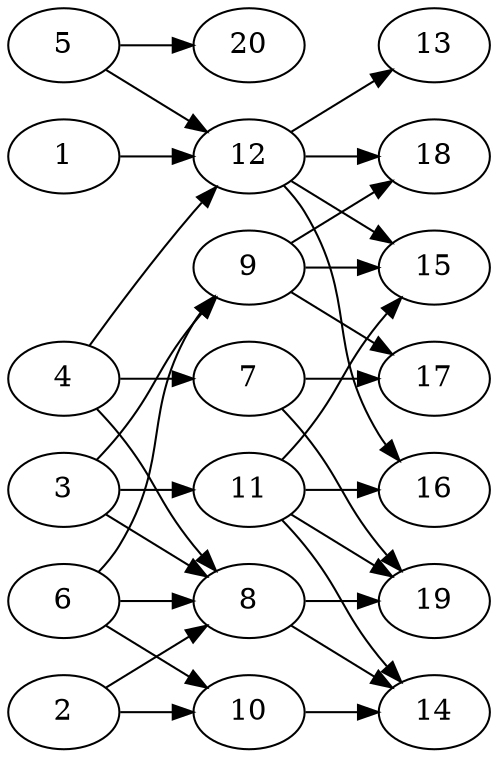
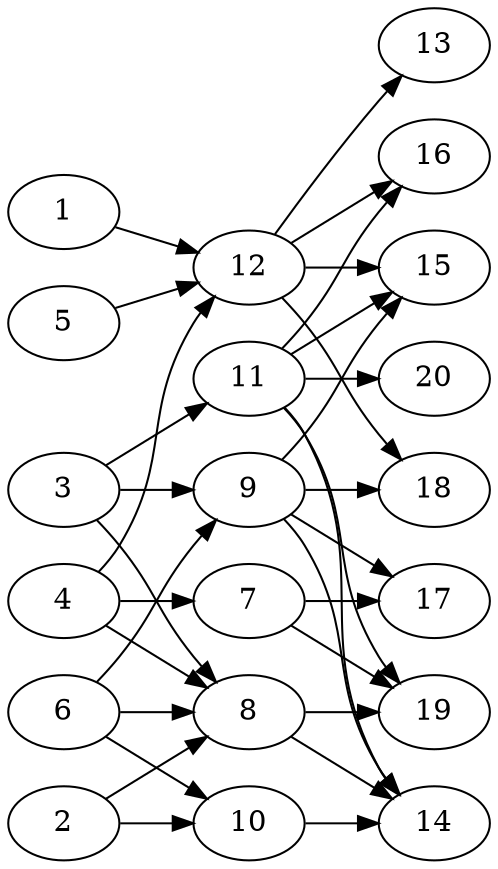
edge "5" -> "20": now "11" -> "20"
edge "9" -> "14": added
